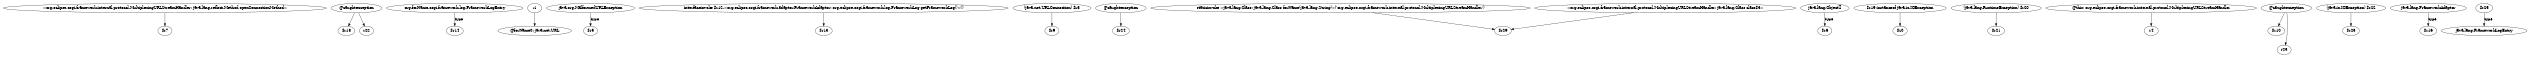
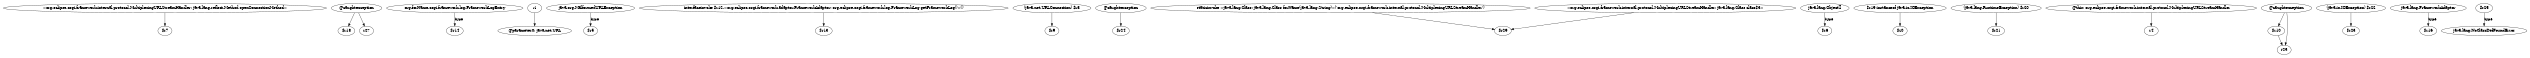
node "r22": label "r22" -> "r27"
node "@forName0: java.net.URL": label "@forName0: java.net.URL" -> "@parameter0: java.net.URL"
node "java.lang.FrameworkLogEntry": label "java.lang.FrameworkLogEntry" -> "java.lang.NoClassDefFoundError"
edge "$r10" -> "r23": added
